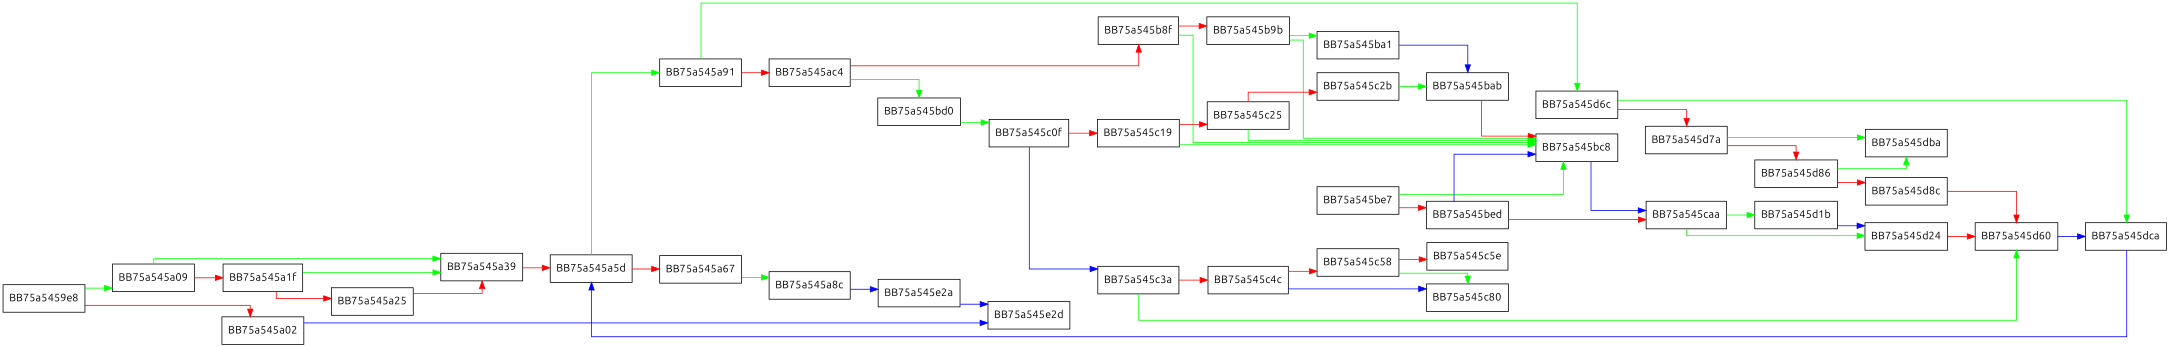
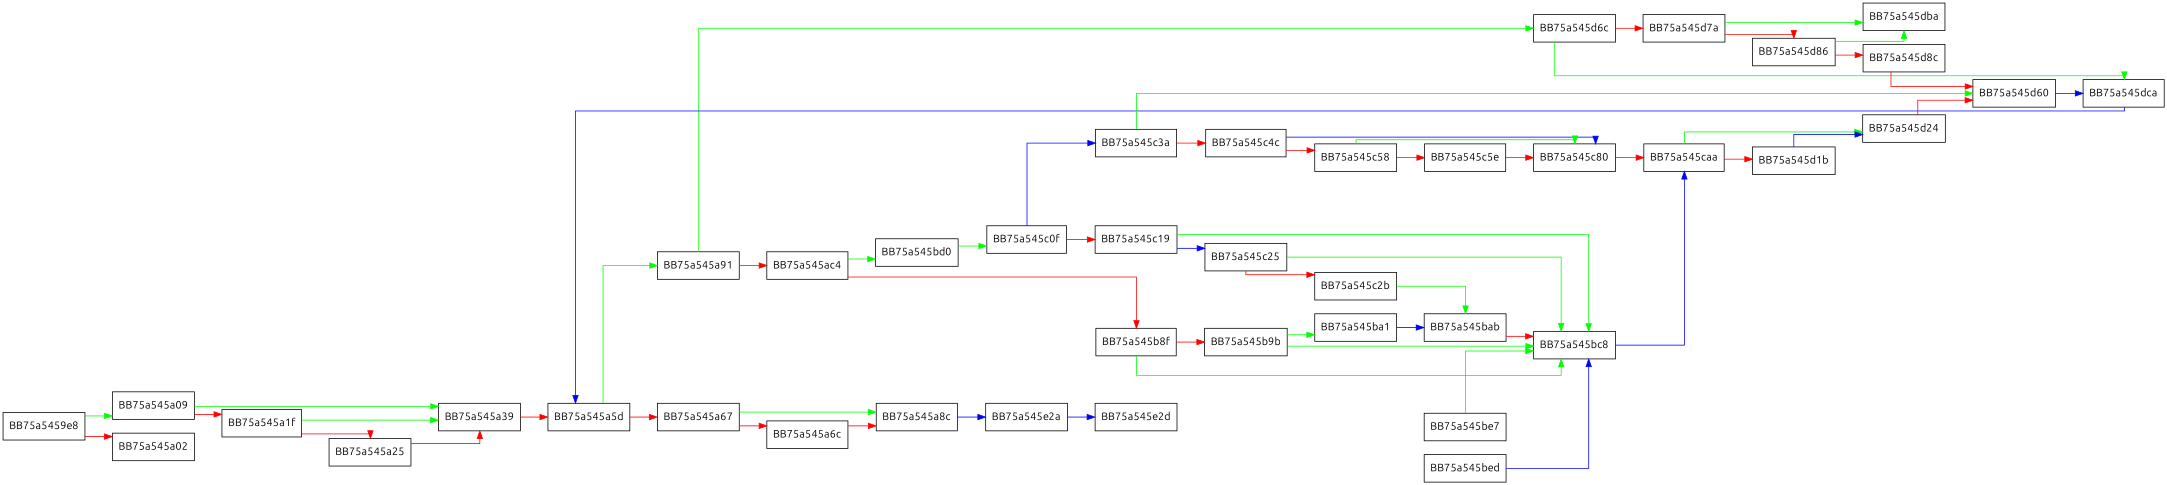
edge "BB75a545c19" -> "BB75a545c25": color red -> blue
edge "BB75a545c5e" -> "BB75a545c80": added
edge "BB75a545be7" -> "BB75a545bed": removed
edge "BB75a545caa" -> "BB75a545d1b": color green -> red
edge "BB75a545bed" -> "BB75a545caa": now "BB75a545c80" -> "BB75a545caa"
edge "BB75a545a02" -> "BB75a545e2d": removed
node "BB75a545a6c": added
